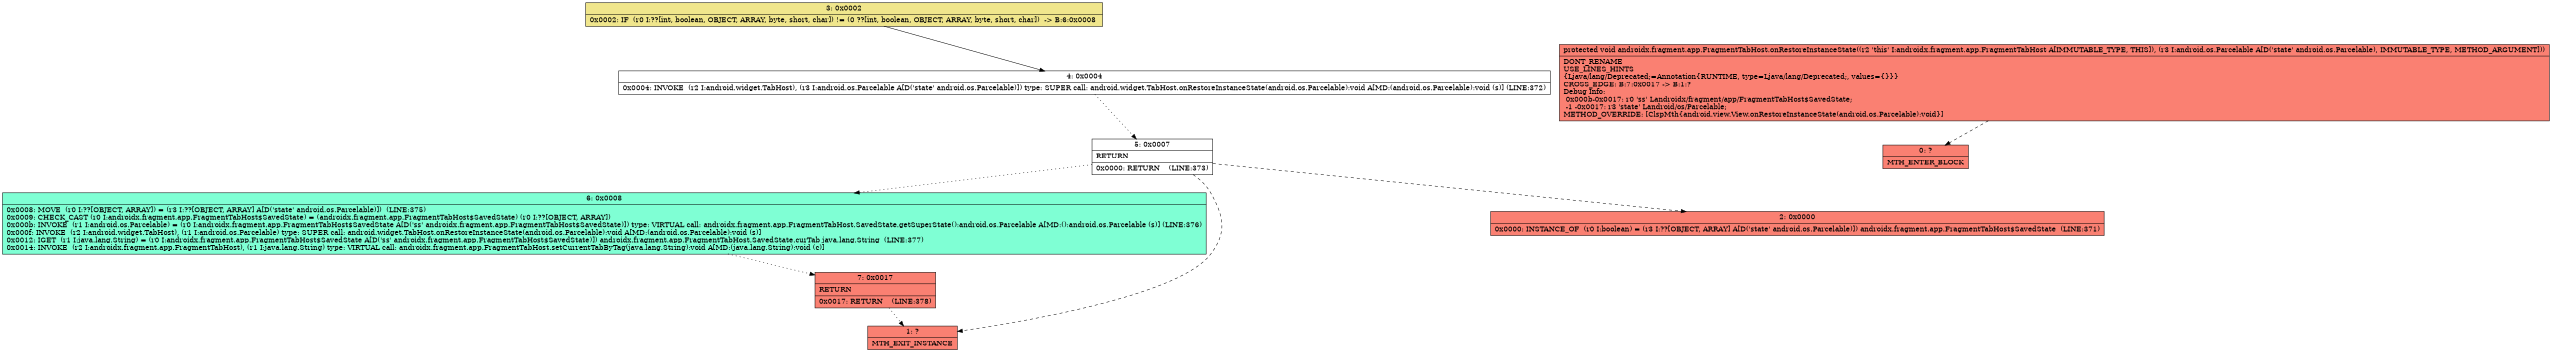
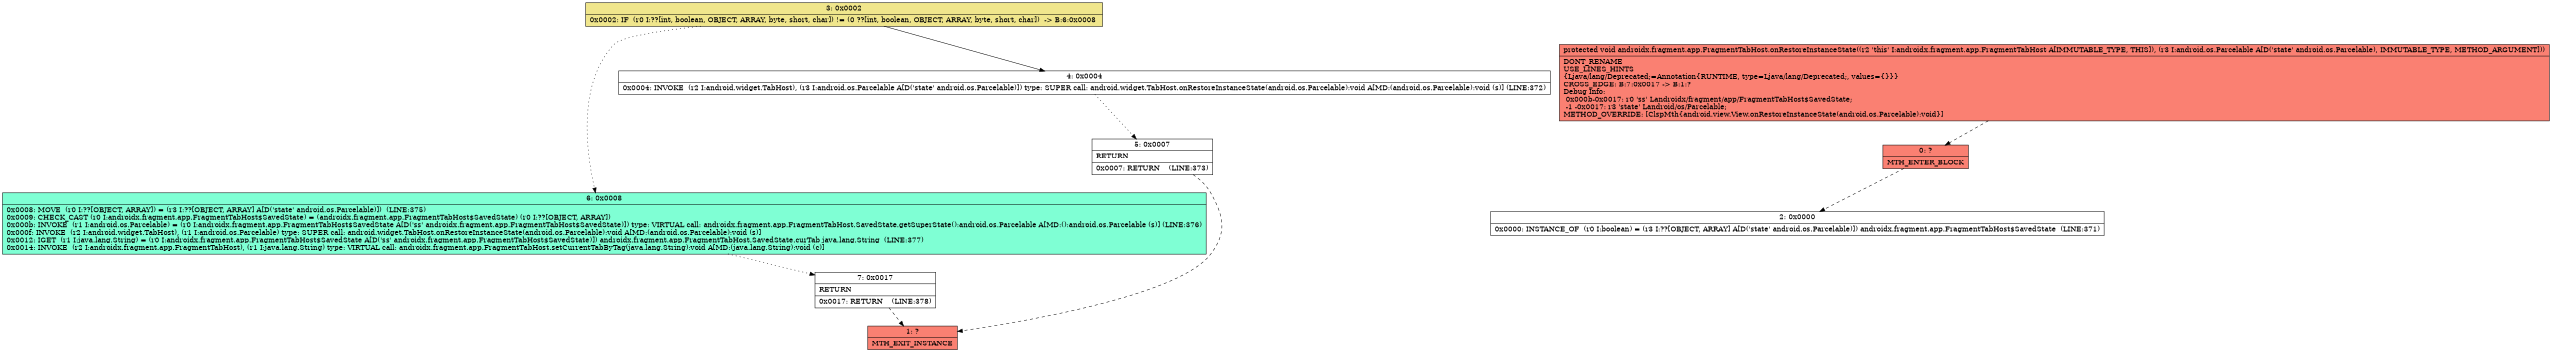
node "5: 0x0007": text "0x0000: RETURN    (LINE:373)" -> "0x0007: RETURN    (LINE:373)"
edge "5: 0x0007" -> "6: 0x0008": now "3: 0x0002" -> "6: 0x0008"
edge "5: 0x0007" -> "2: 0x0000": now "0: ?" -> "2: 0x0000"
node "2: 0x0000": fillcolor salmon -> white
node "7: 0x0017": fillcolor salmon -> white
edge "7: 0x0017" -> "1: ?": style dotted -> dashed
